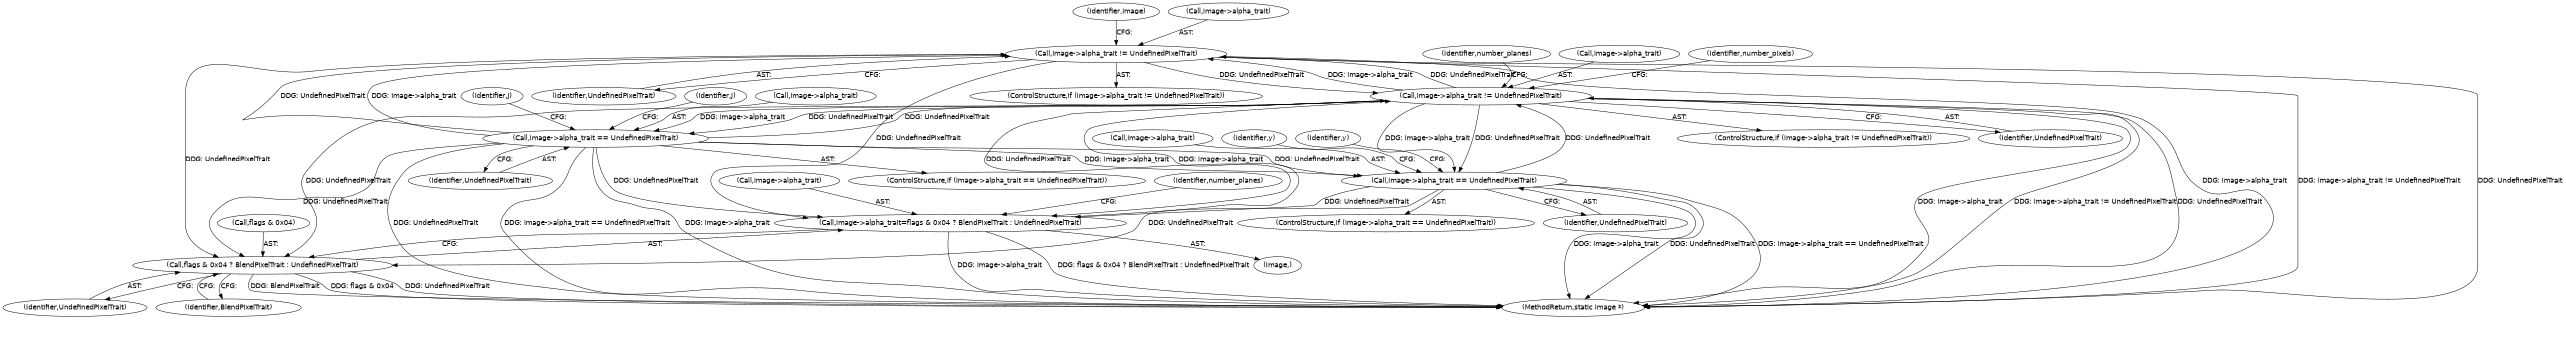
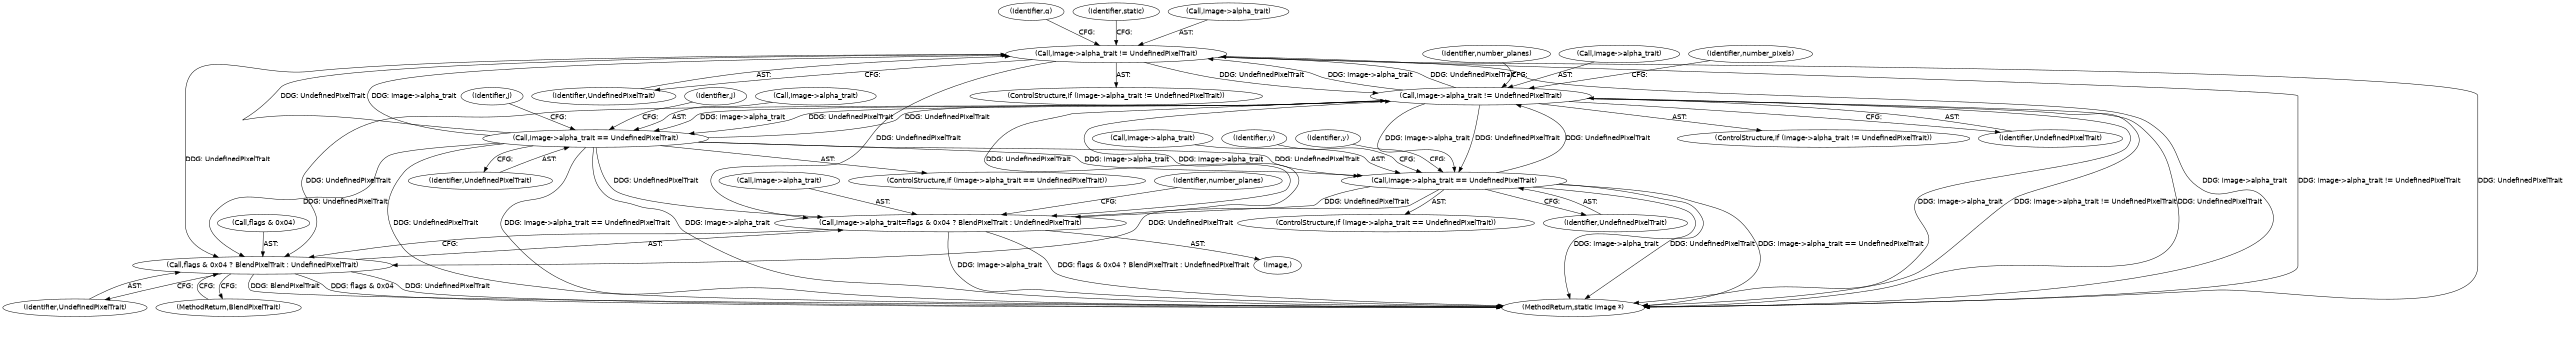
node "(Identifier,q)": added
node "(Identifier,image)": label "(Identifier,image)" -> "(Identifier,static)"
node "(Identifier,BlendPixelTrait)": label "(Identifier,BlendPixelTrait)" -> "(MethodReturn,BlendPixelTrait)"
